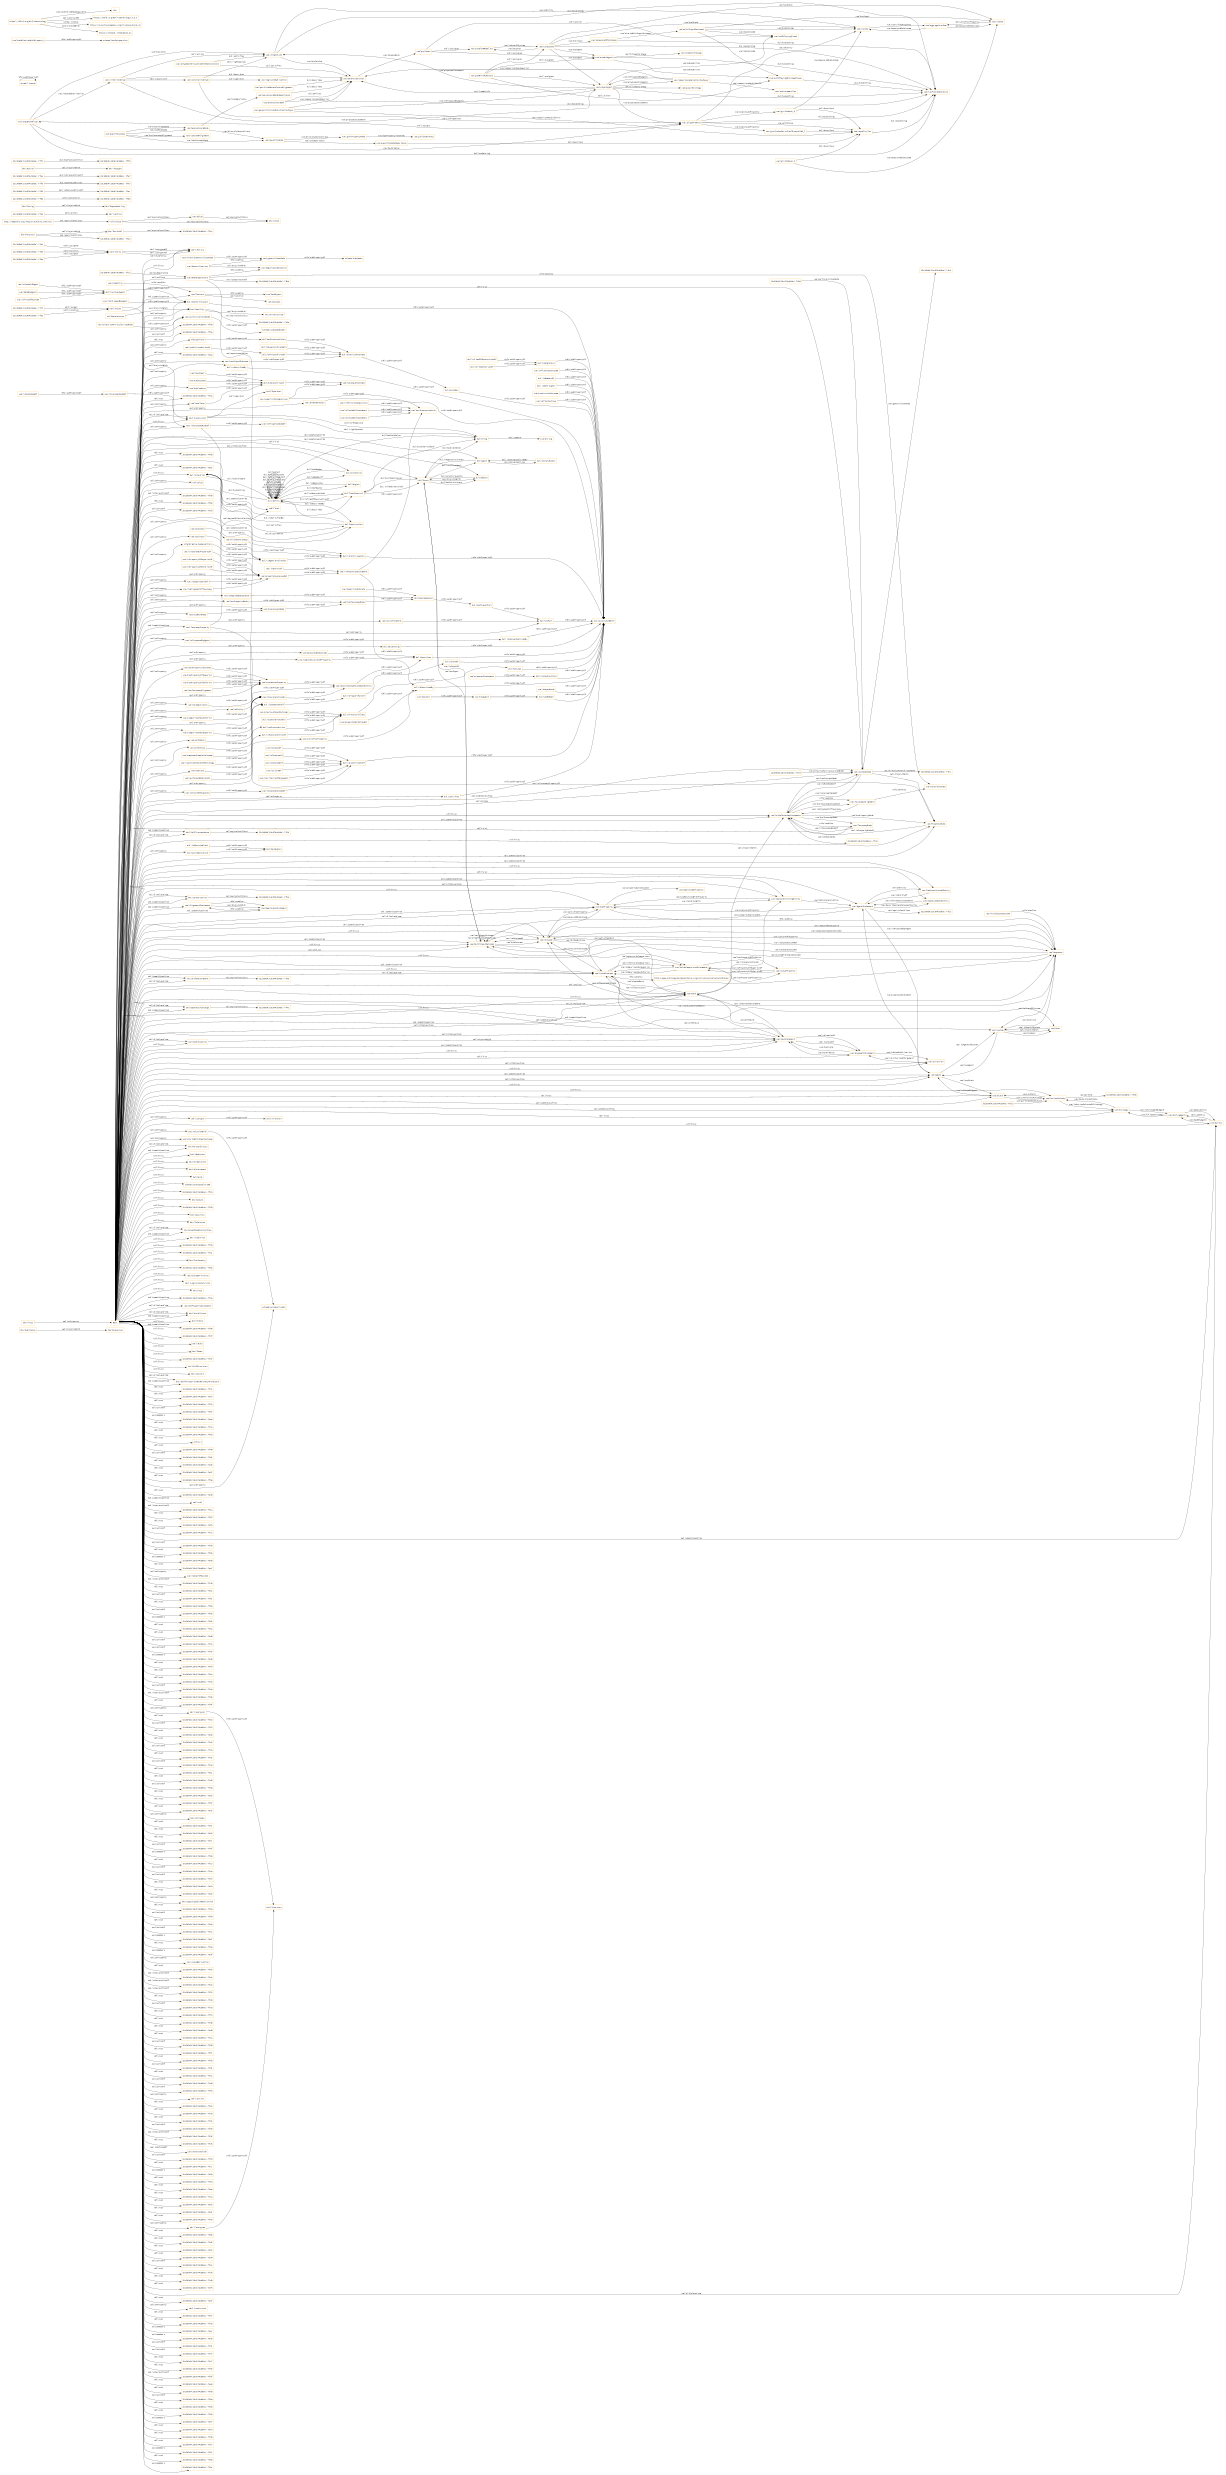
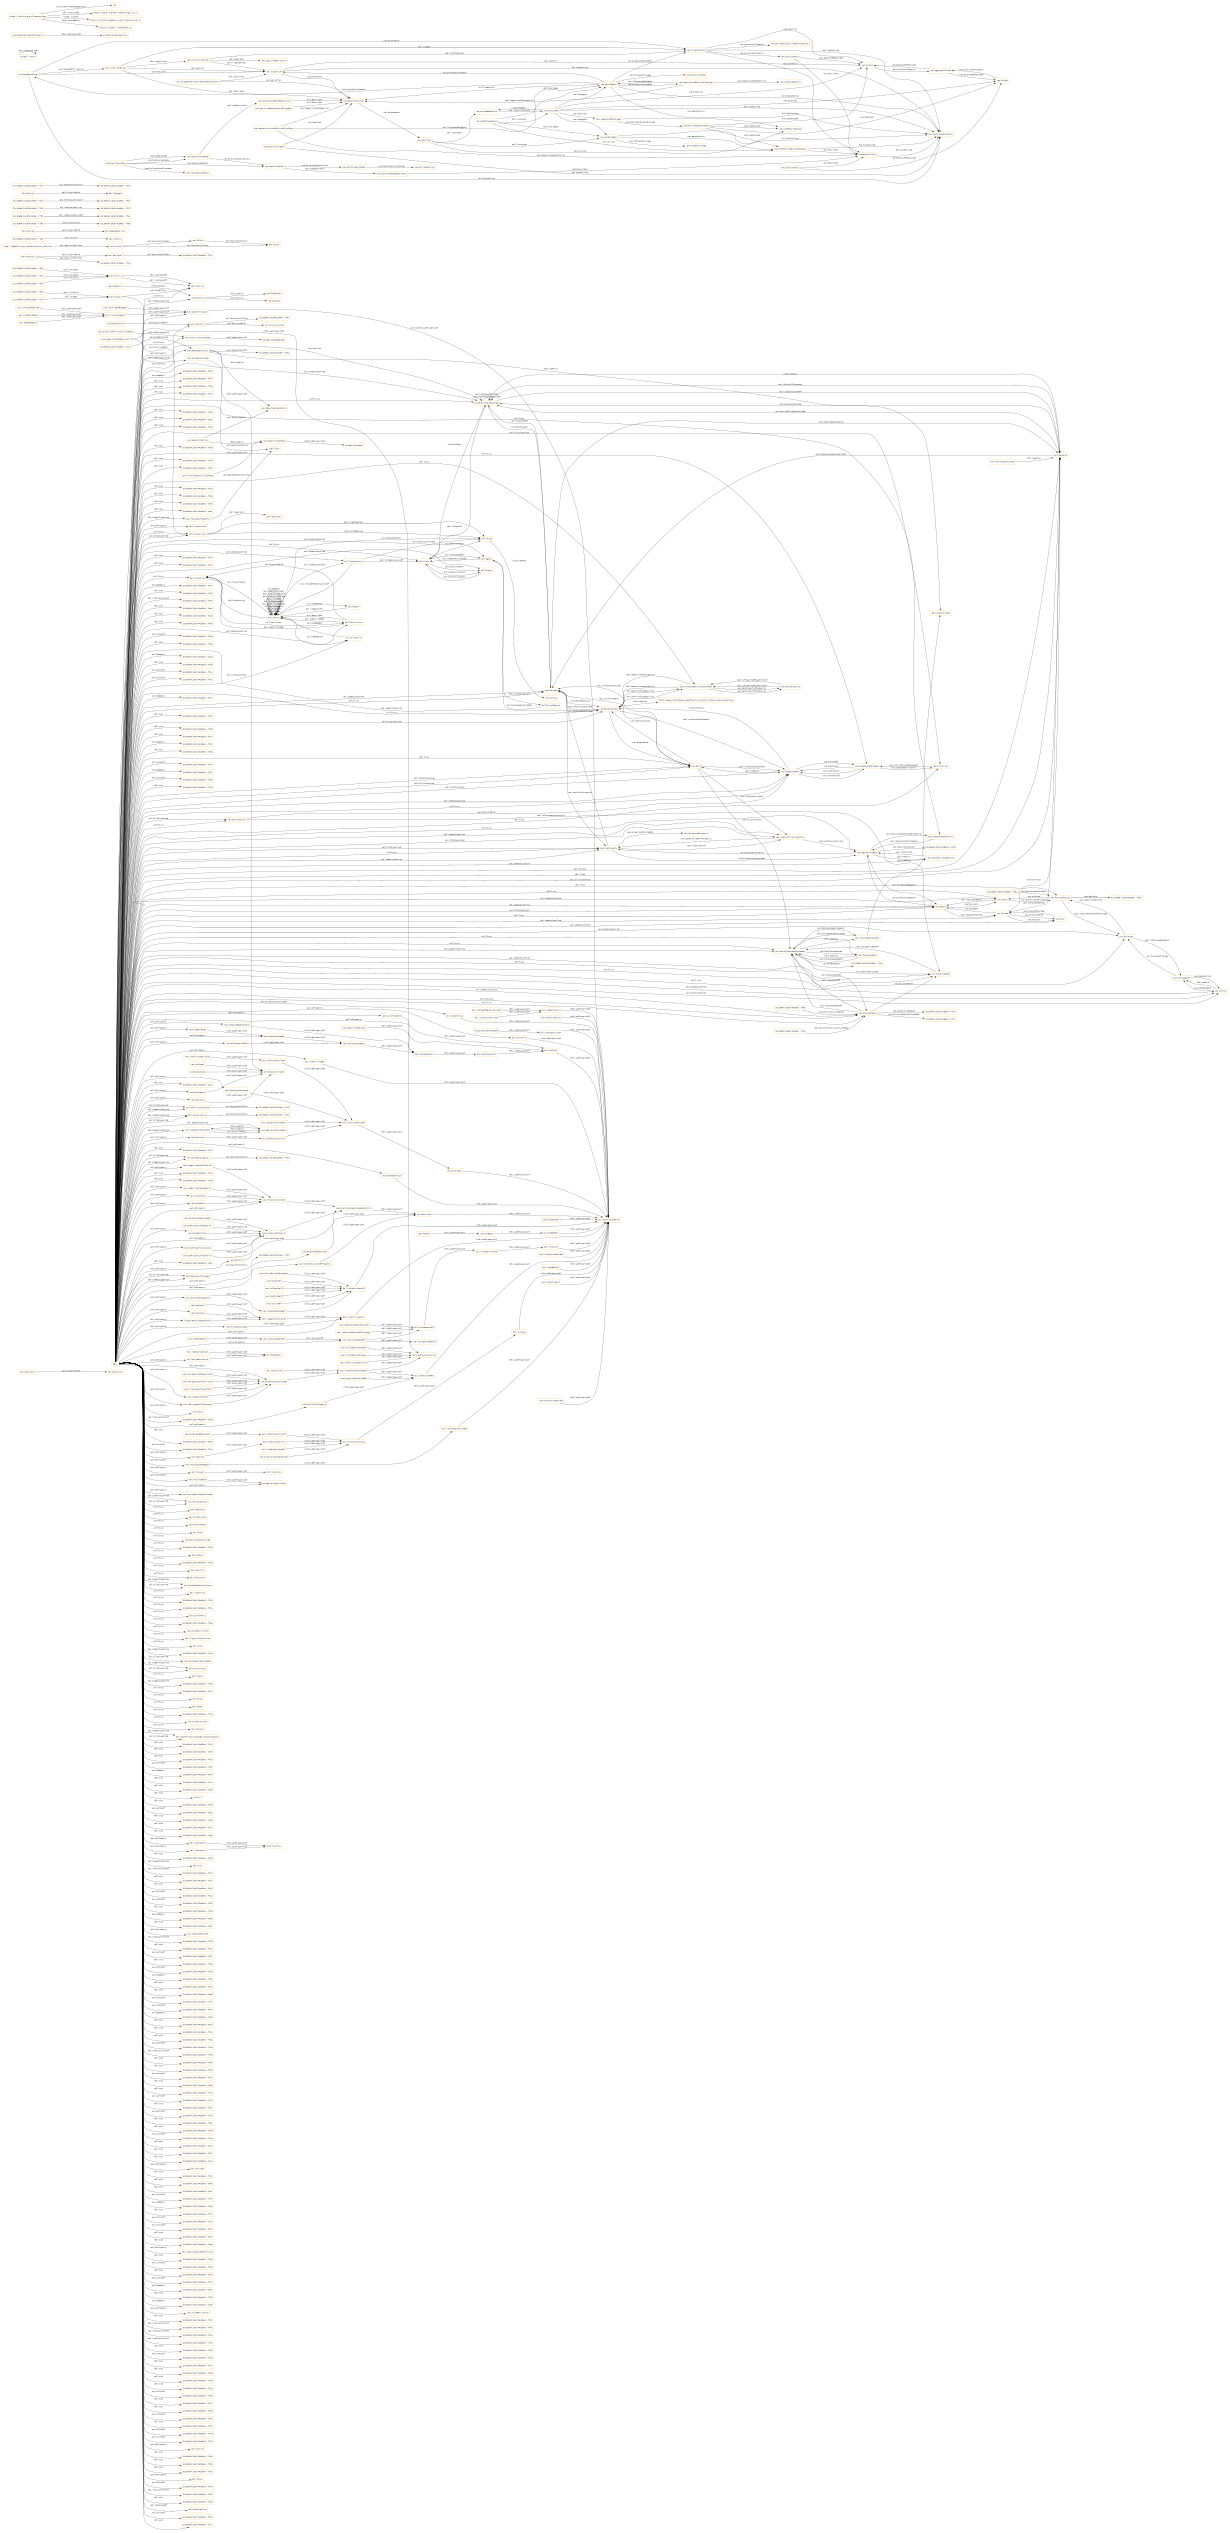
edge "vae:giniIndexSatisfiedThreshold0_7" -> "vae:equalityTax": now "vae:actOfPayingMiniumumTaxes" -> "vae:equalityTax"
edge "dul:hasParticipant" -> "dul:associatedWith": label "rdfs:subPropertyOf" -> "versionIRI:subPropertyOf"
edge "dul:hasConstituent" -> "vae:hasInputOutcome": reversed
edge "vae:isConceptNodeOf" -> "vae:isTaxonomyNodeOf": label "rdfs:subPropertyOf" -> "rdfs:assignerOf"
edge "dul:Event" -> "dul:TimeInterval": removed, label "dul:hasTimeInterval"
edge "NULL" -> "dul:hasSetting": label "owl:onProperty" -> "owl:propertyExpressedAt"
edge "vae:TaxonomyProperty" -> "vae:PropertyNode": now "vae:VaeSituation" -> "vae:PropertyNode"
edge "bhv:focus" -> "NULL": reversed
